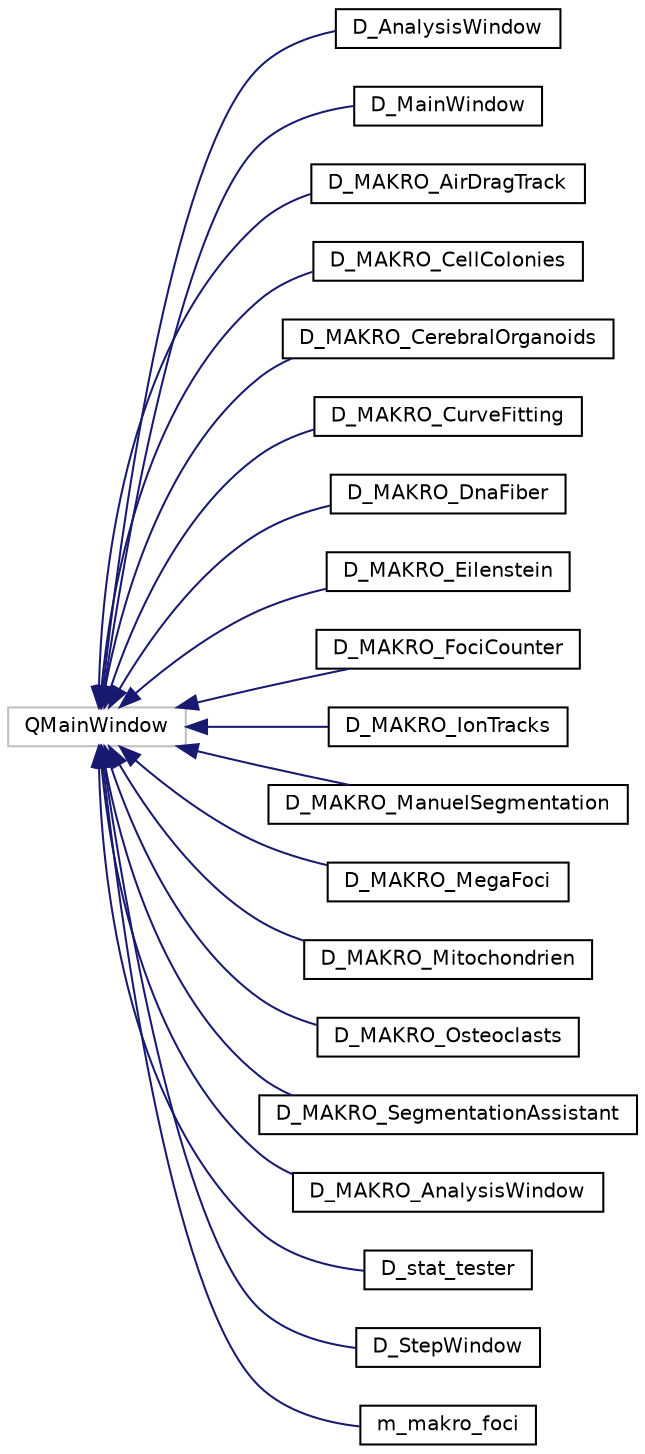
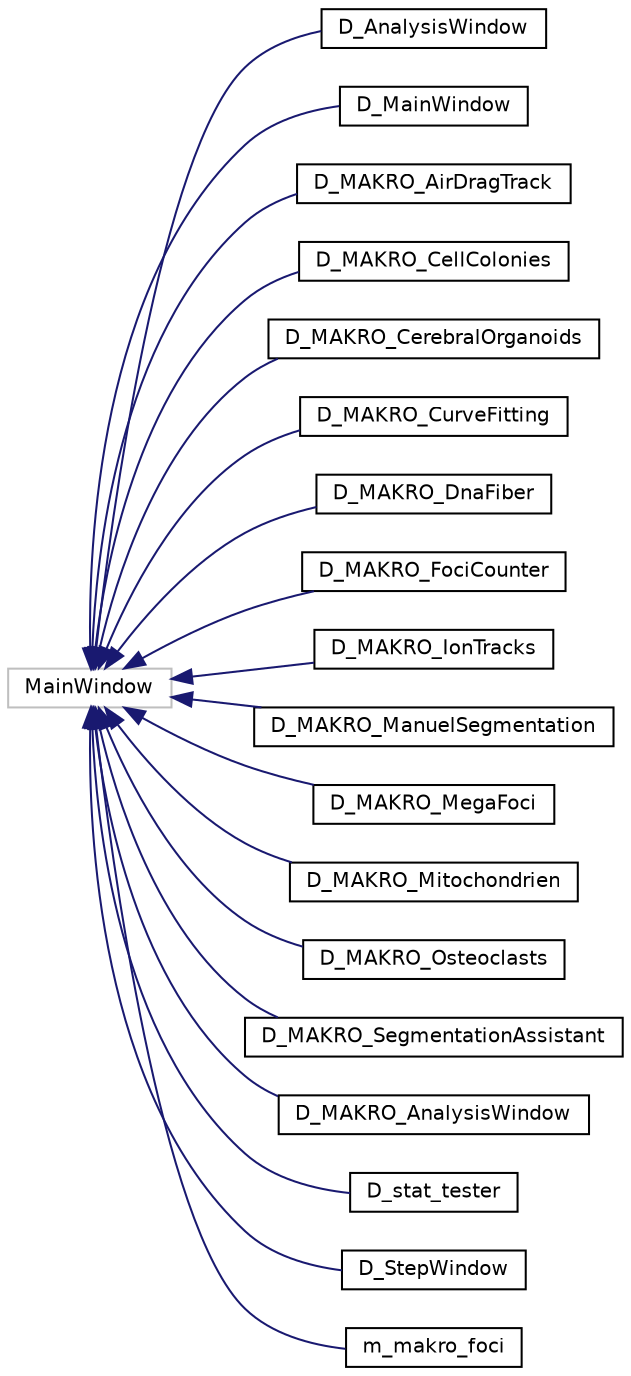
node "D_MAKRO_Eilenstein": removed
node "QMainWindow": label "QMainWindow" -> "MainWindow"
